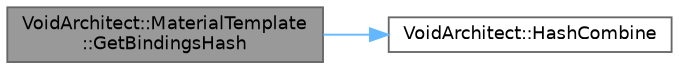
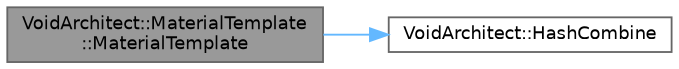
node "VoidArchitect::MaterialTemplate ::GetBindingsHash": label "VoidArchitect::MaterialTemplate ::GetBindingsHash" -> "VoidArchitect::MaterialTemplate ::MaterialTemplate"
